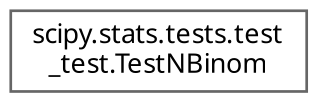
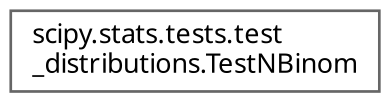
node "scipy.stats.tests.test _test.TestNBinom": label "scipy.stats.tests.test _test.TestNBinom" -> "scipy.stats.tests.test _distributions.TestNBinom"
